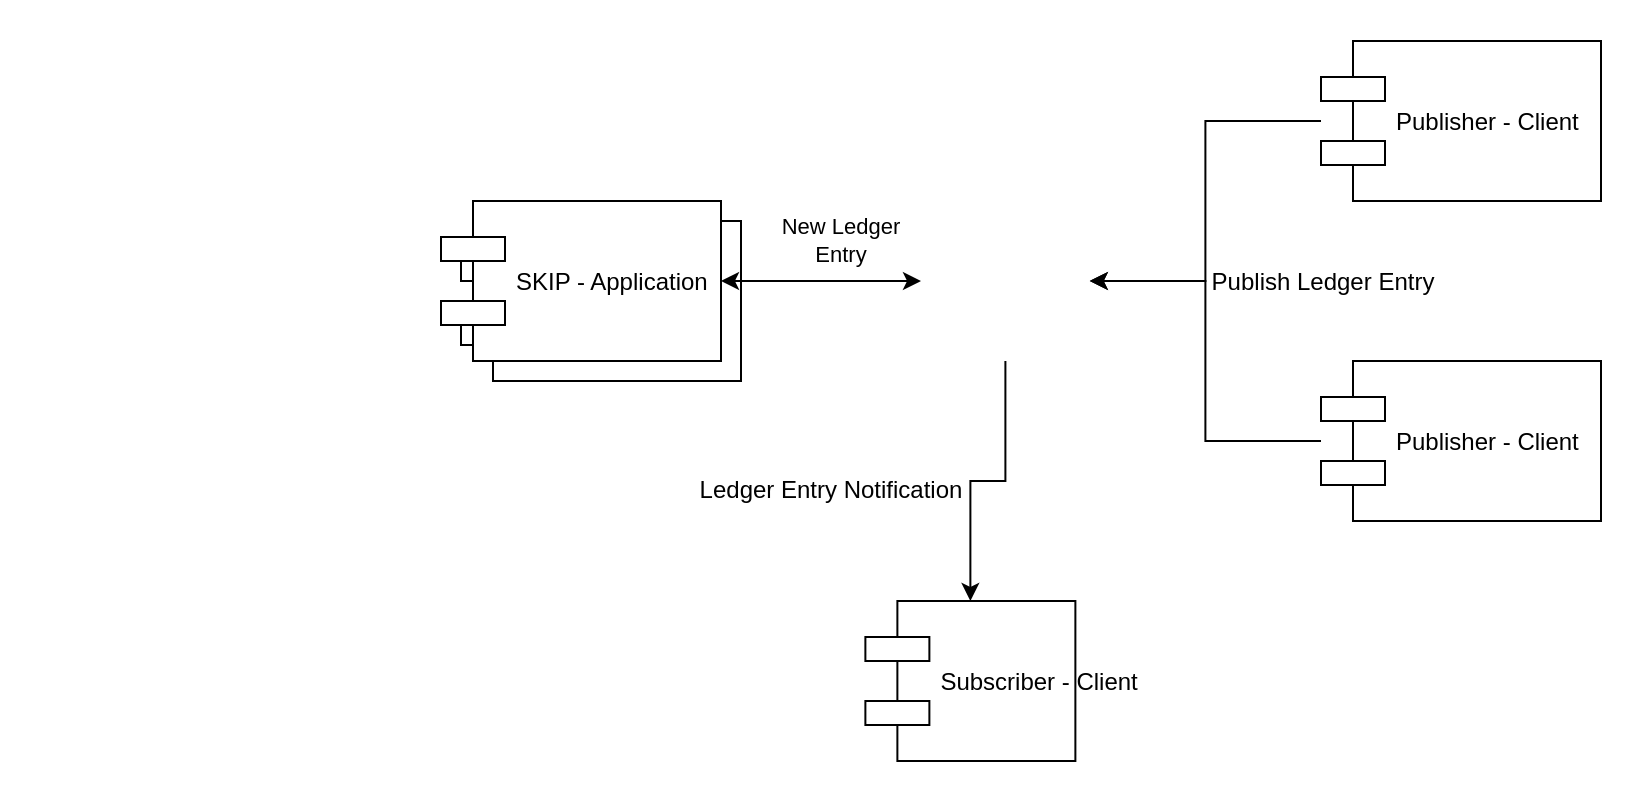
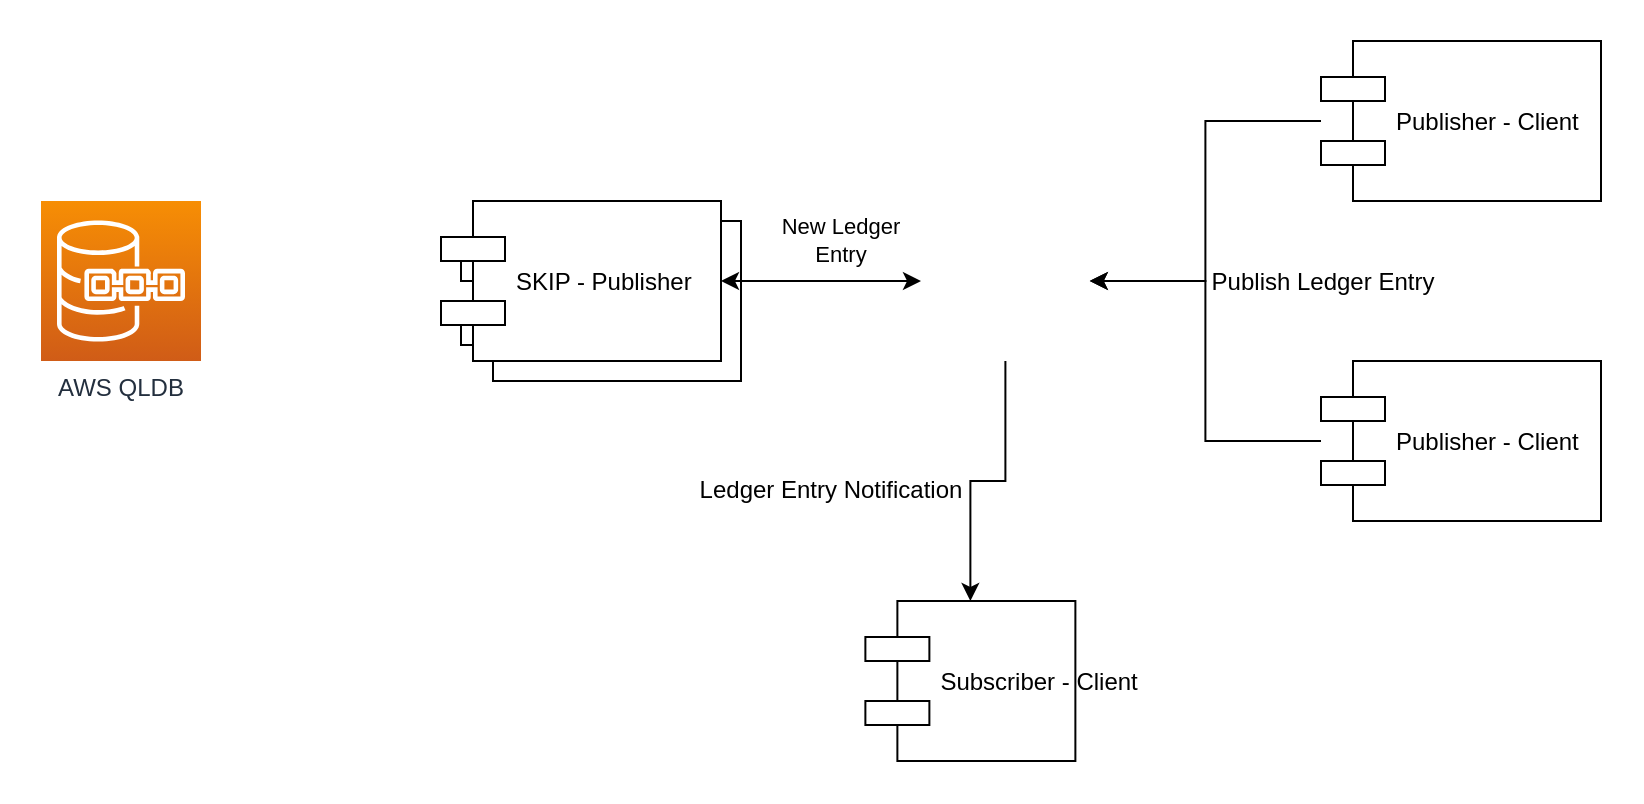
node "AWS QLDB": added
node "SKIP - Application": label "SKIP - Application" -> "SKIP - Publisher"
